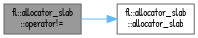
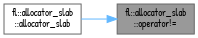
edge "fl::allocator_slab ::operator!=" -> "fl::allocator_slab ::allocator_slab": reversed
